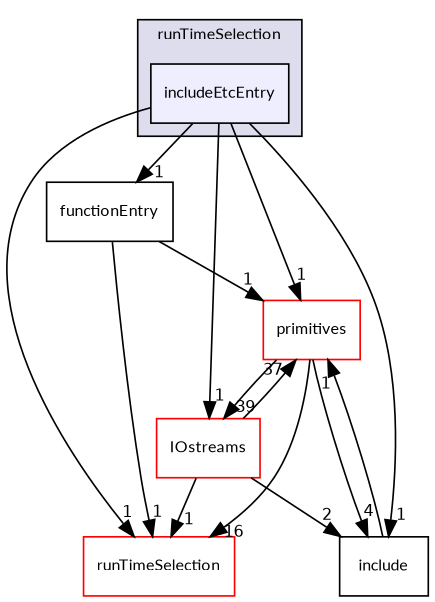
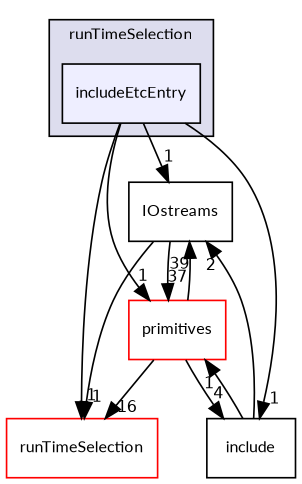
node "functionEntry": removed
node "IOstreams": color red -> black
edge "IOstreams" -> "include": reversed
